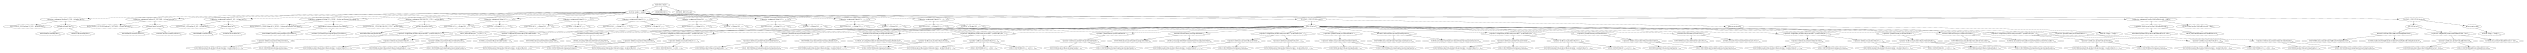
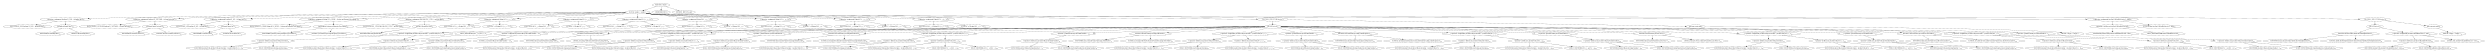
node "(FIELD_IDENTIFIER,JAVA_1_1,JAVA_1_1)": removed
